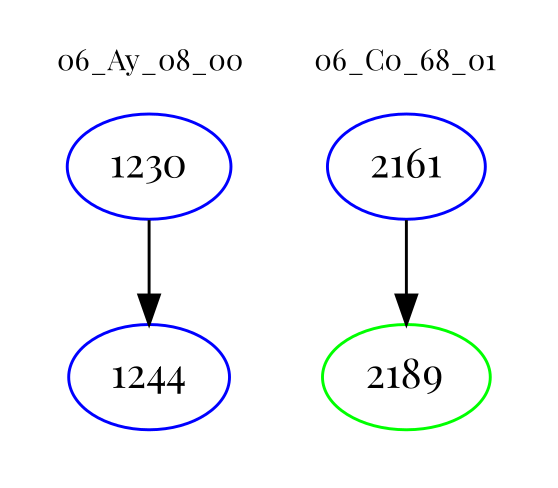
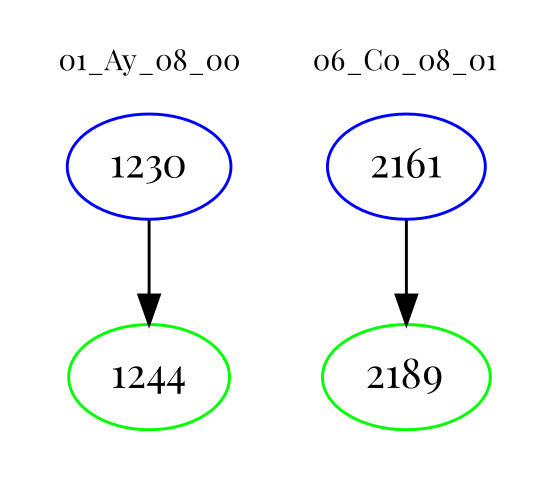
cluster "06_Ay_08_00": label "06_Ay_08_00" -> "01_Ay_08_00"
cluster "06_C0_68_01": label "06_C0_68_01" -> "06_C0_08_01"
node "1244": color blue -> green
